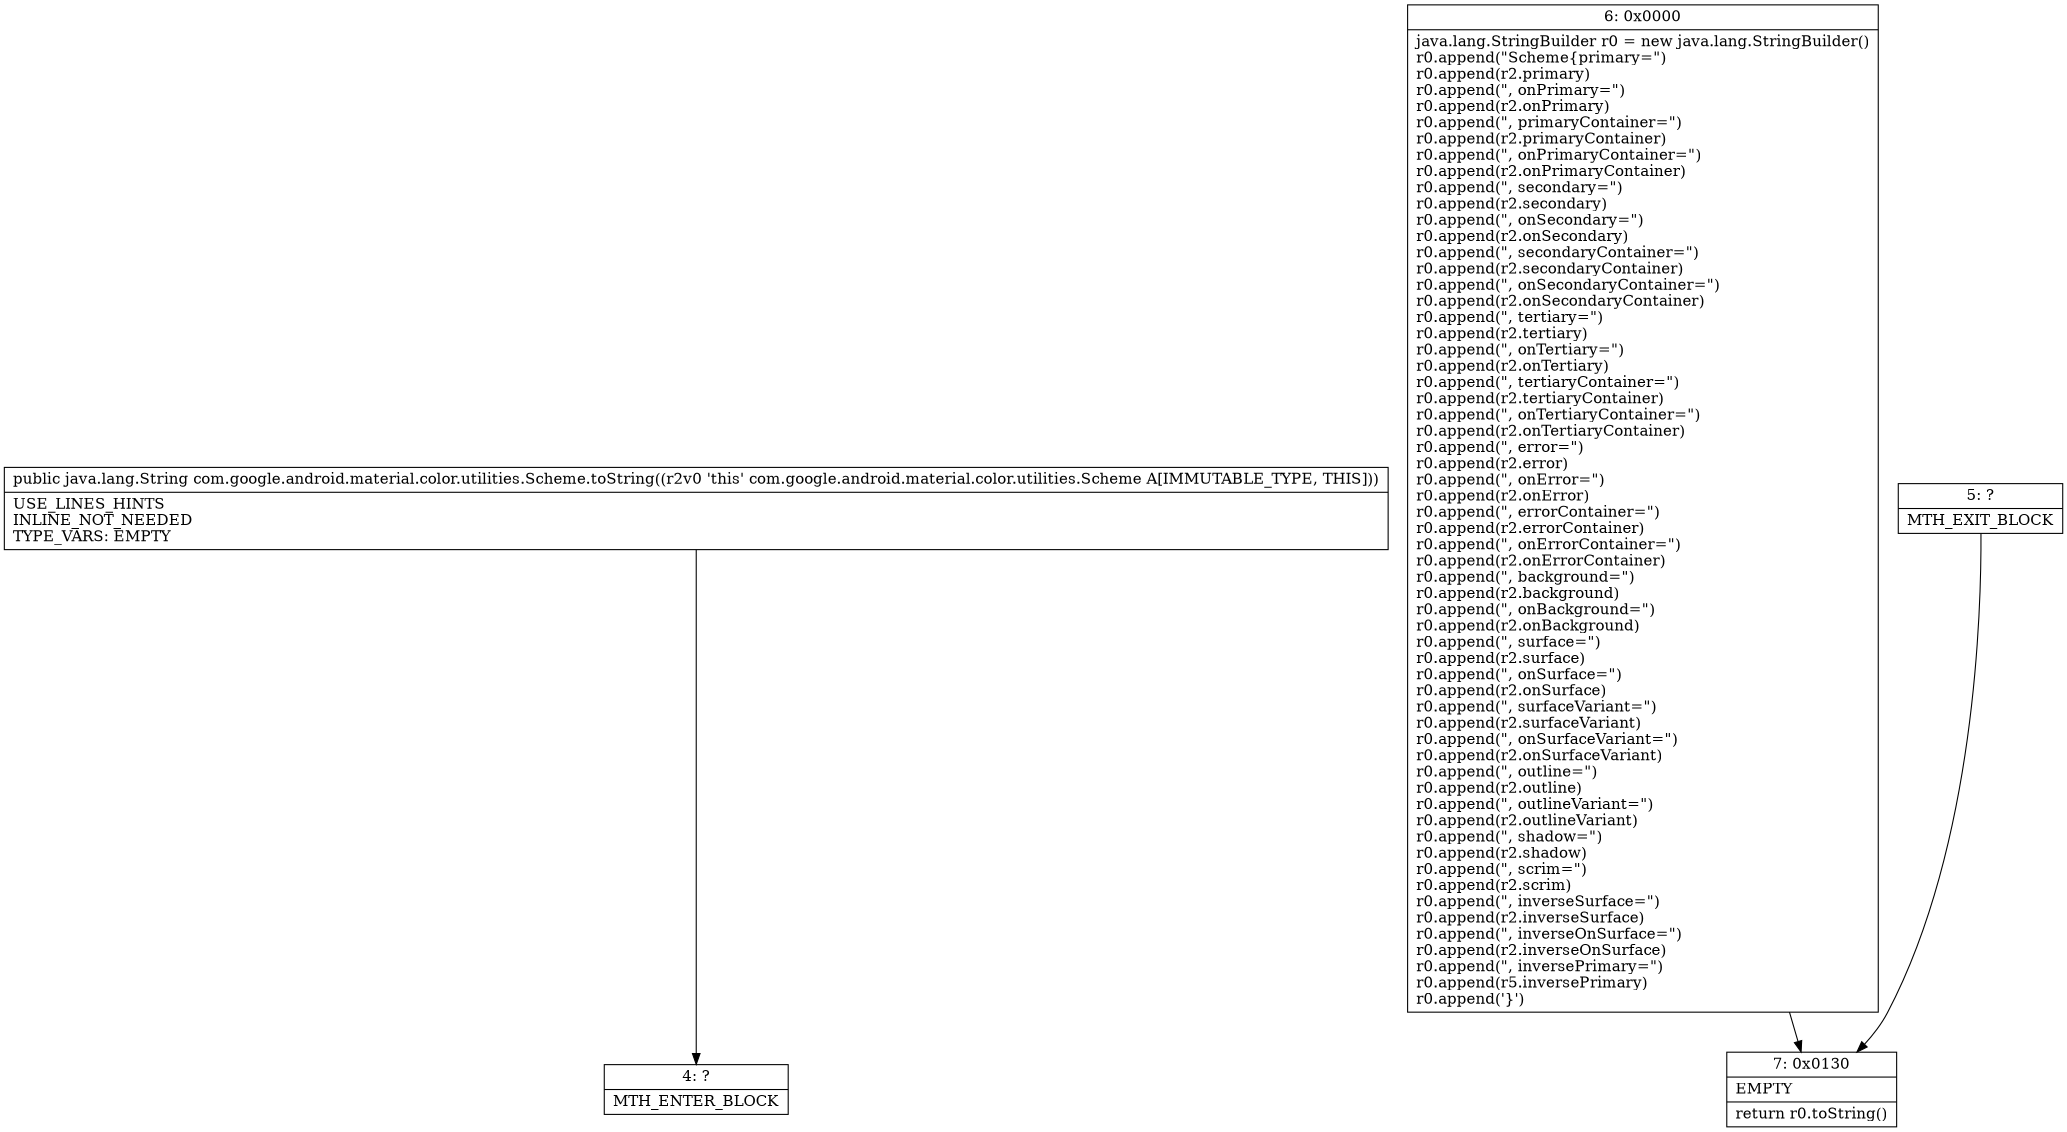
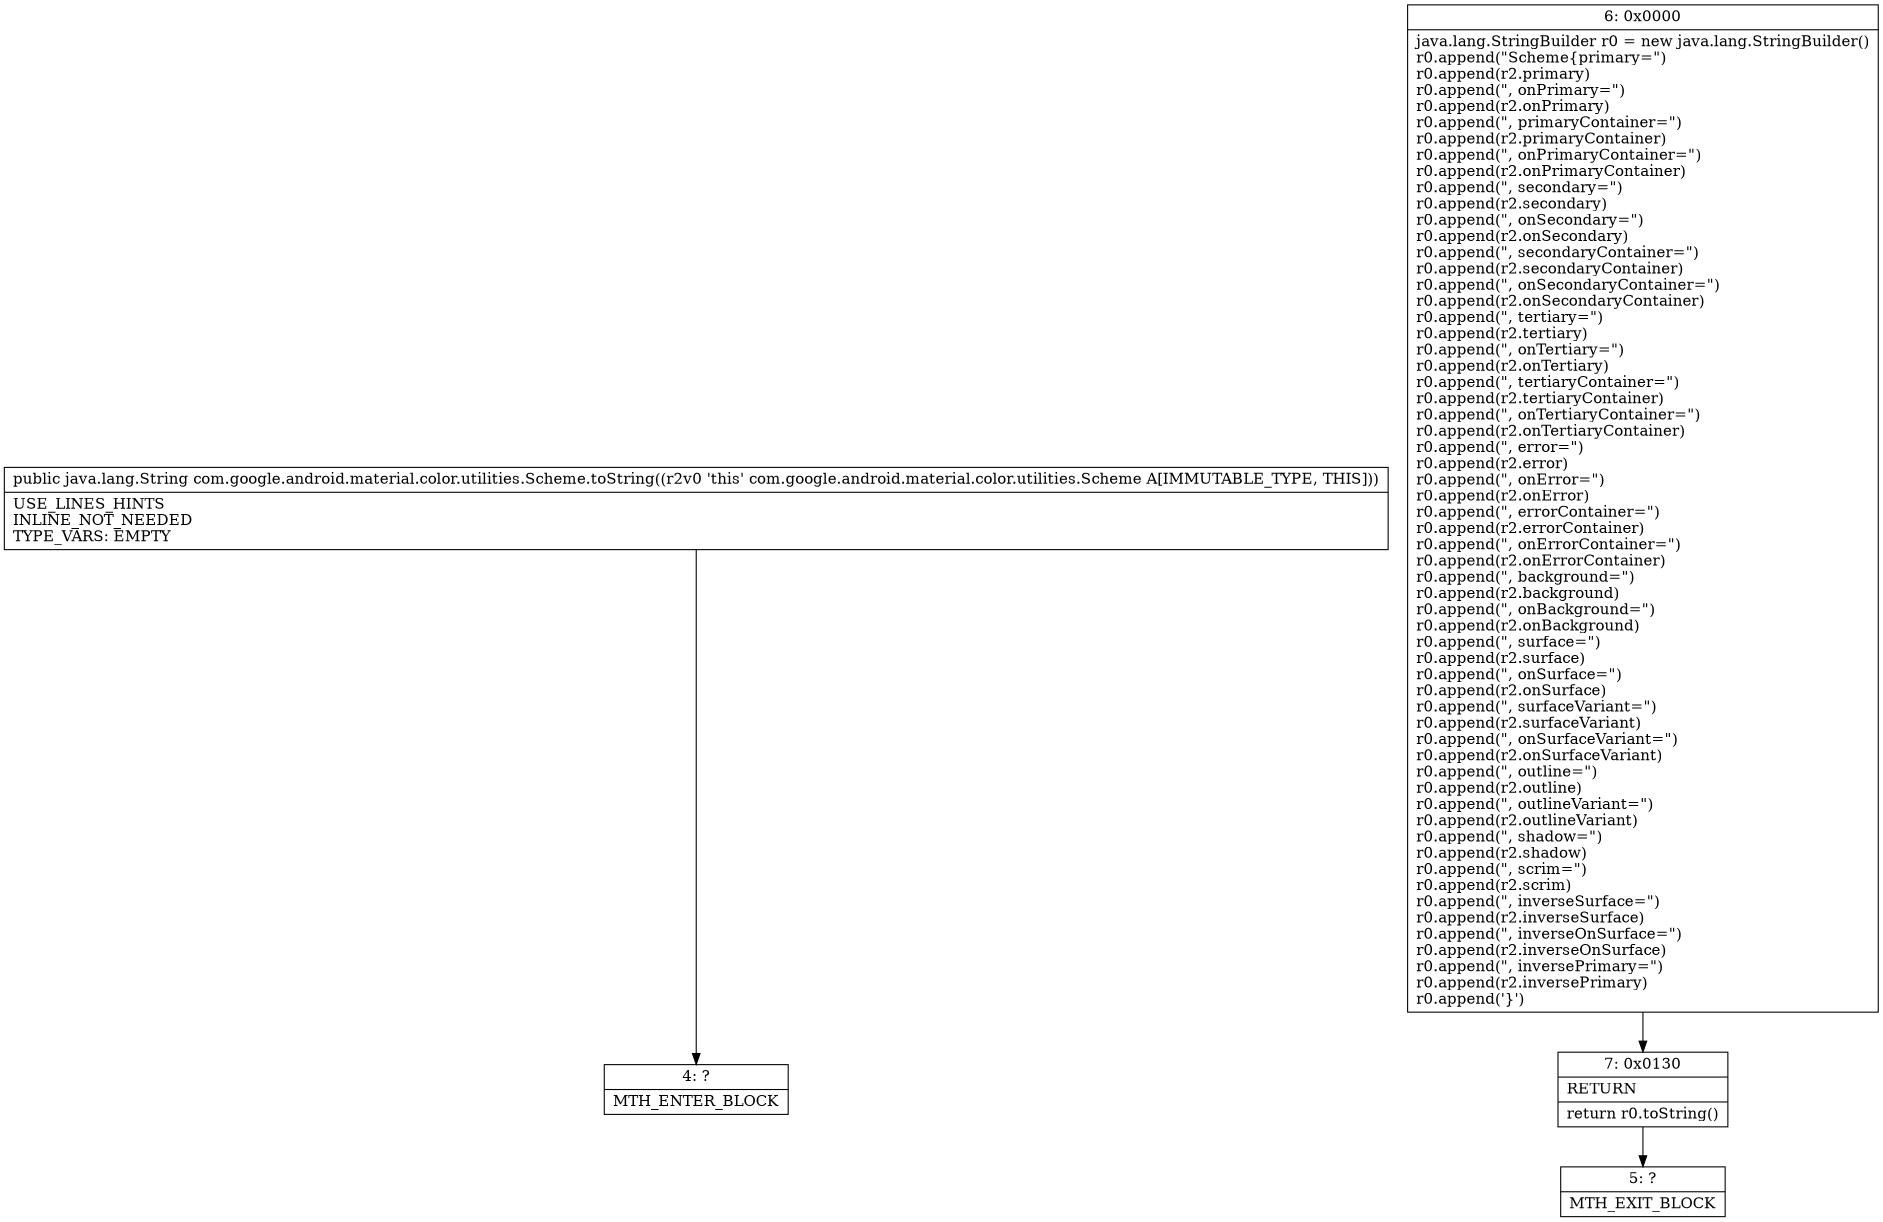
edge "5: ?" -> "7: 0x0130": reversed
node "6: 0x0000": text "r0.append(r5.inversePrimary)" -> "r0.append(r2.inversePrimary)"
node "7: 0x0130": text "EMPTY" -> "RETURN"
